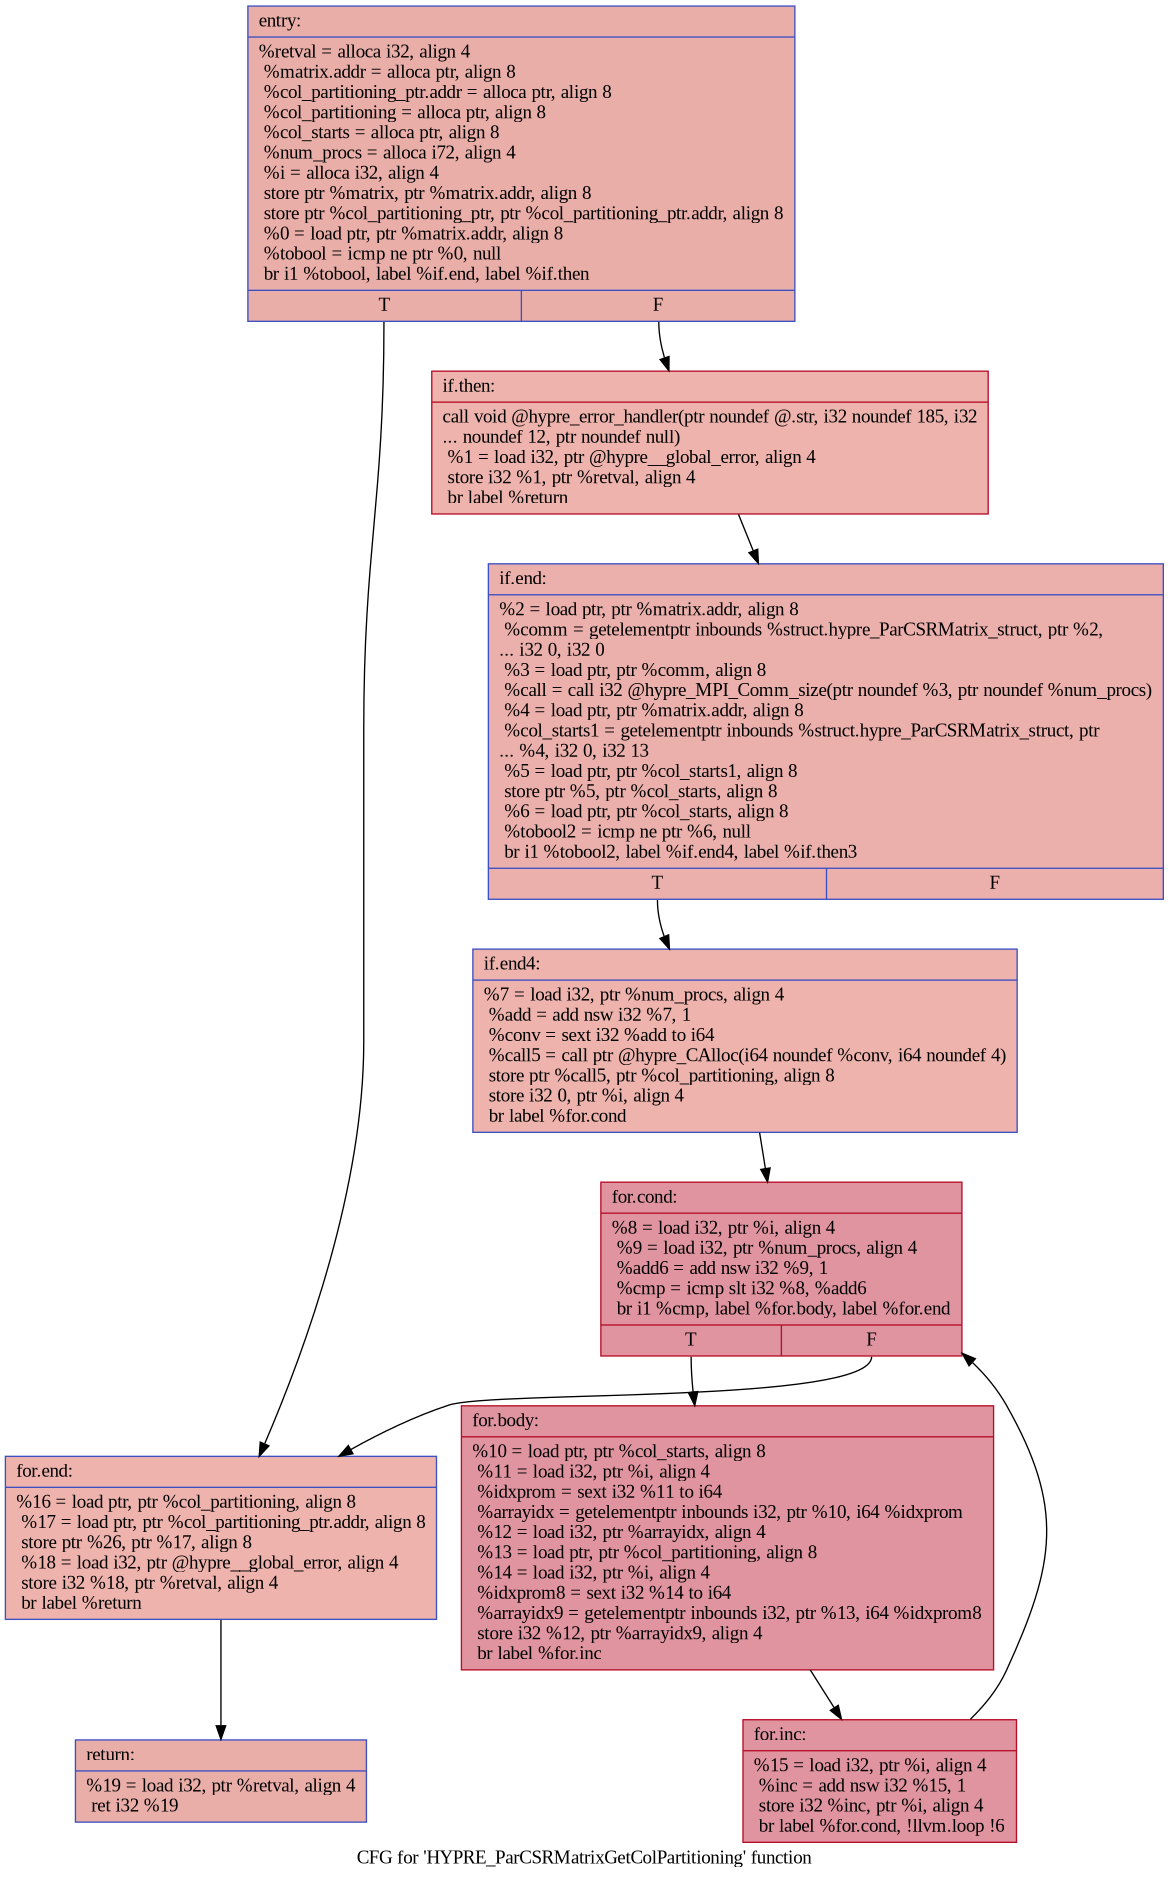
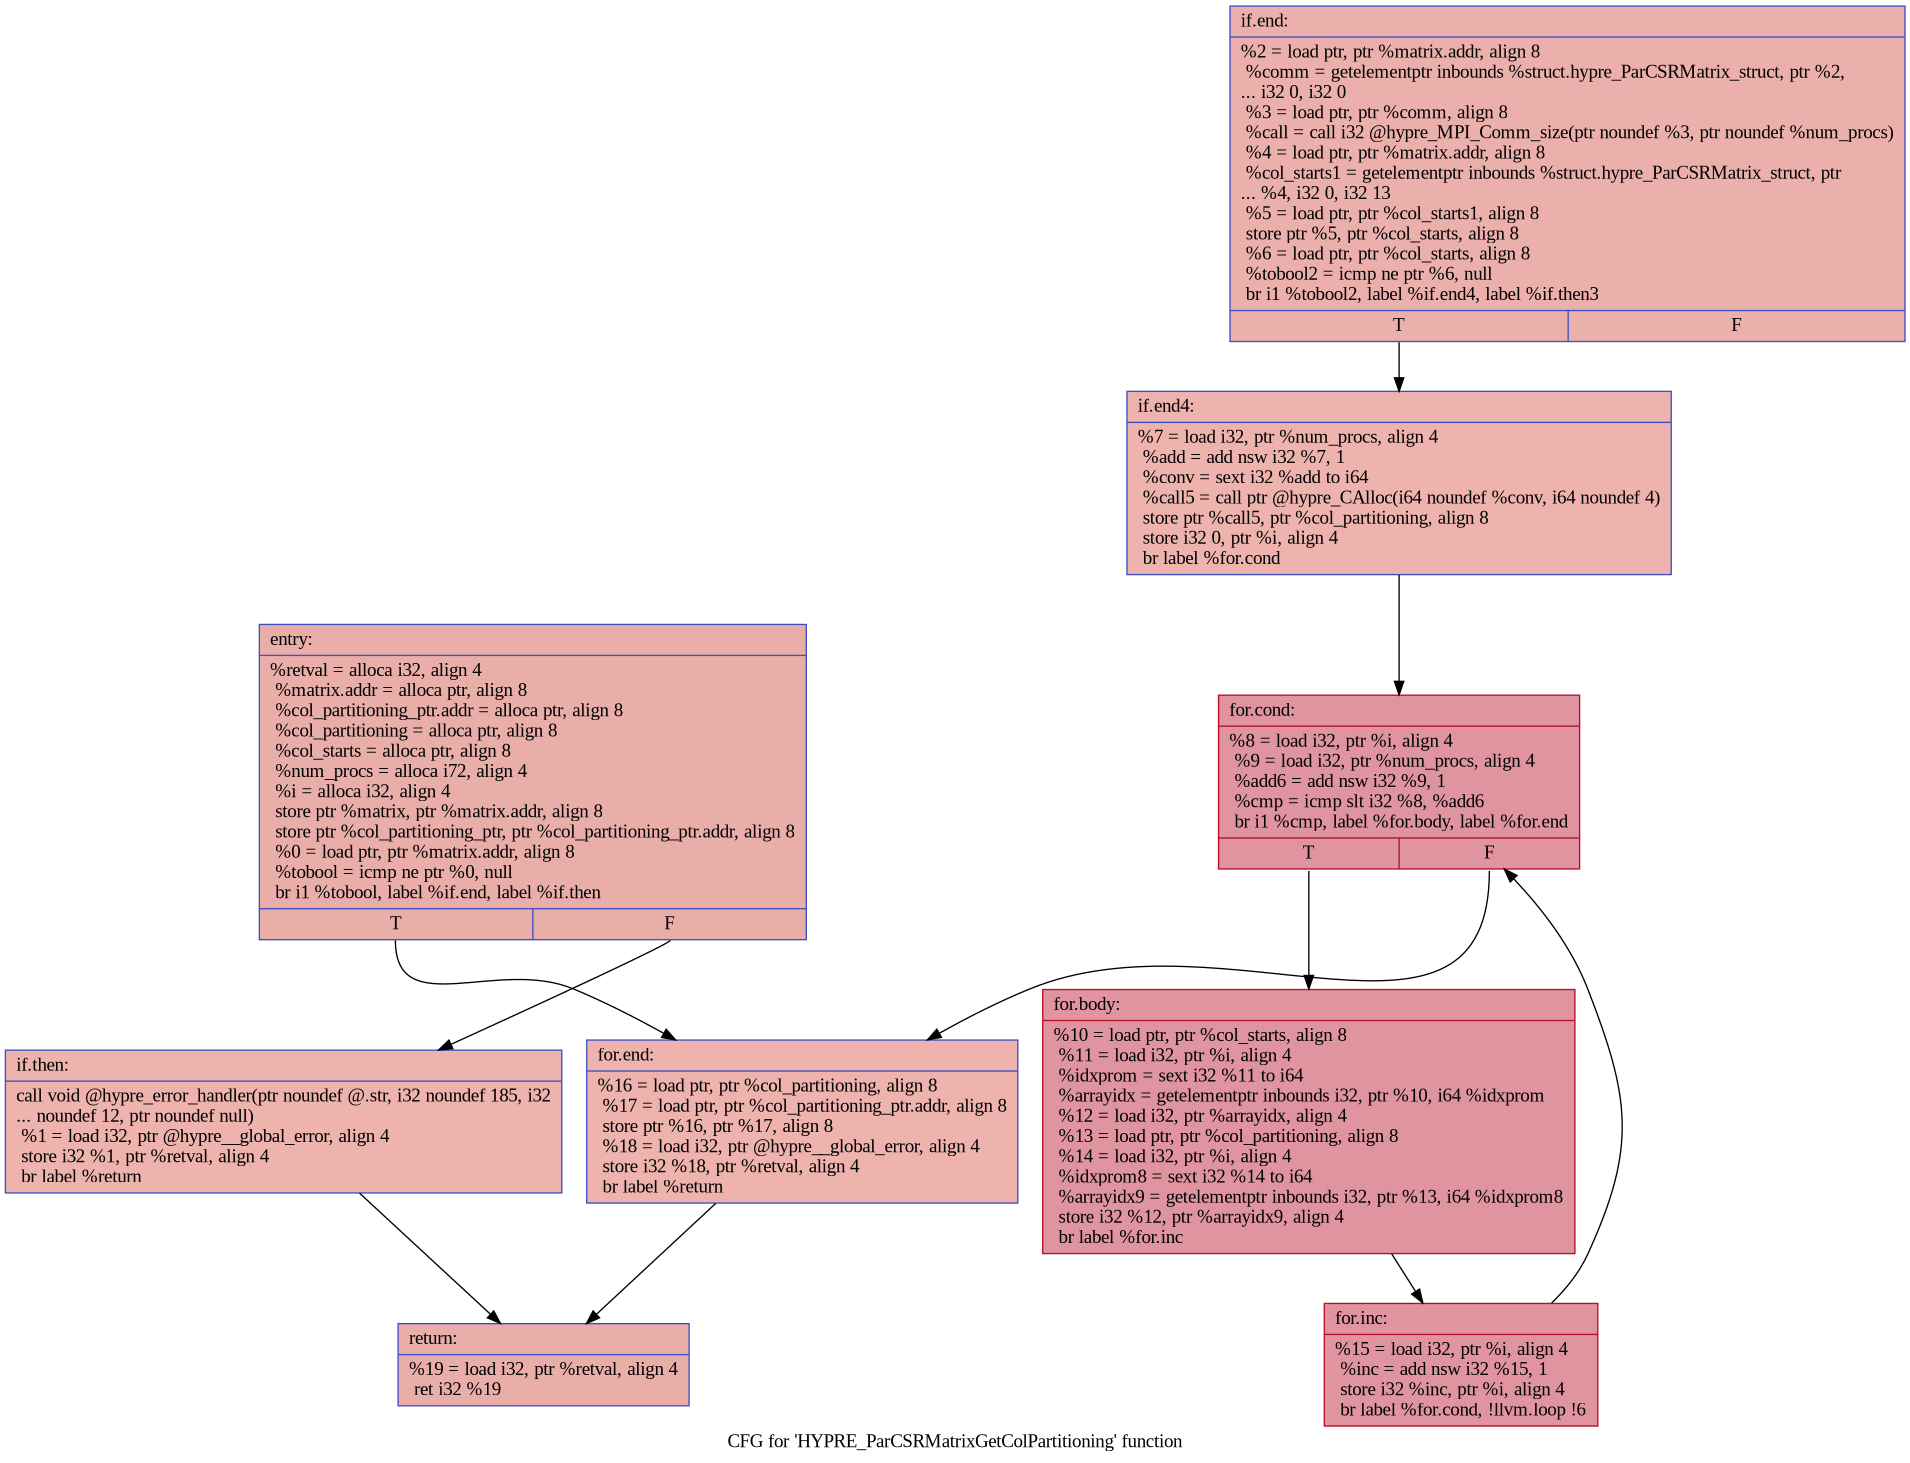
node "if.then:": color #b70d28ff -> #3d50c3ff
edge "if.then:" -> "if.end:": now "if.then:" -> "return:"
node "for.end:": text "store ptr %26, ptr %17, align 8" -> "store ptr %16, ptr %17, align 8"
